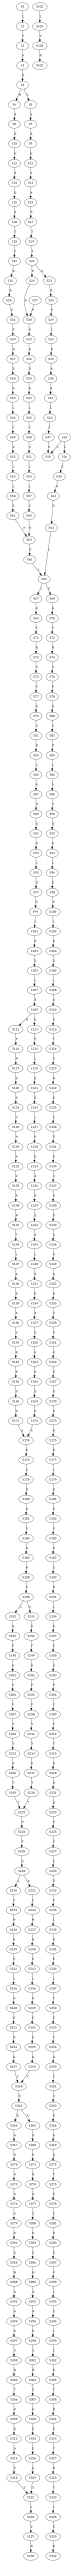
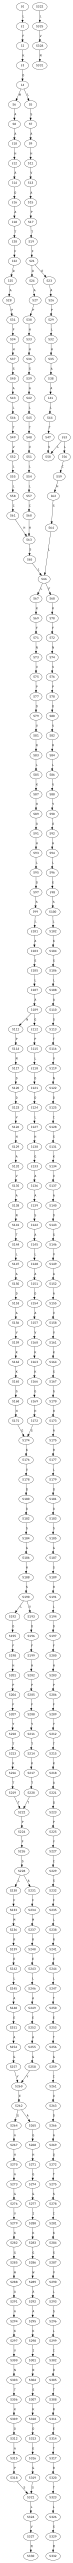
edge "S24" -> "S30": now "S24" -> "S27"
